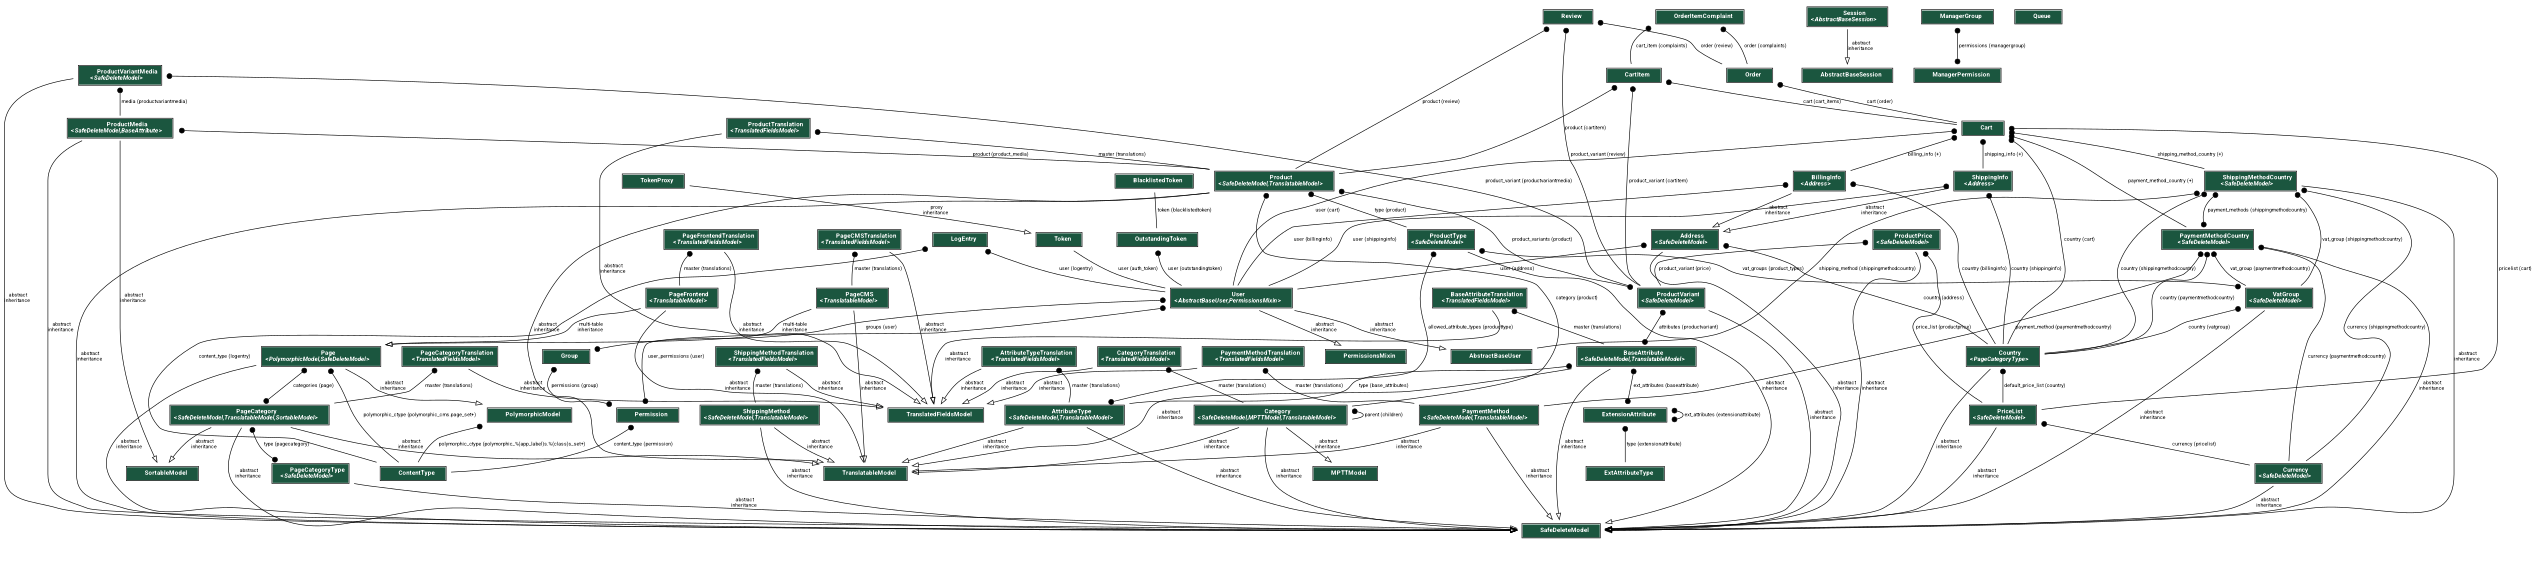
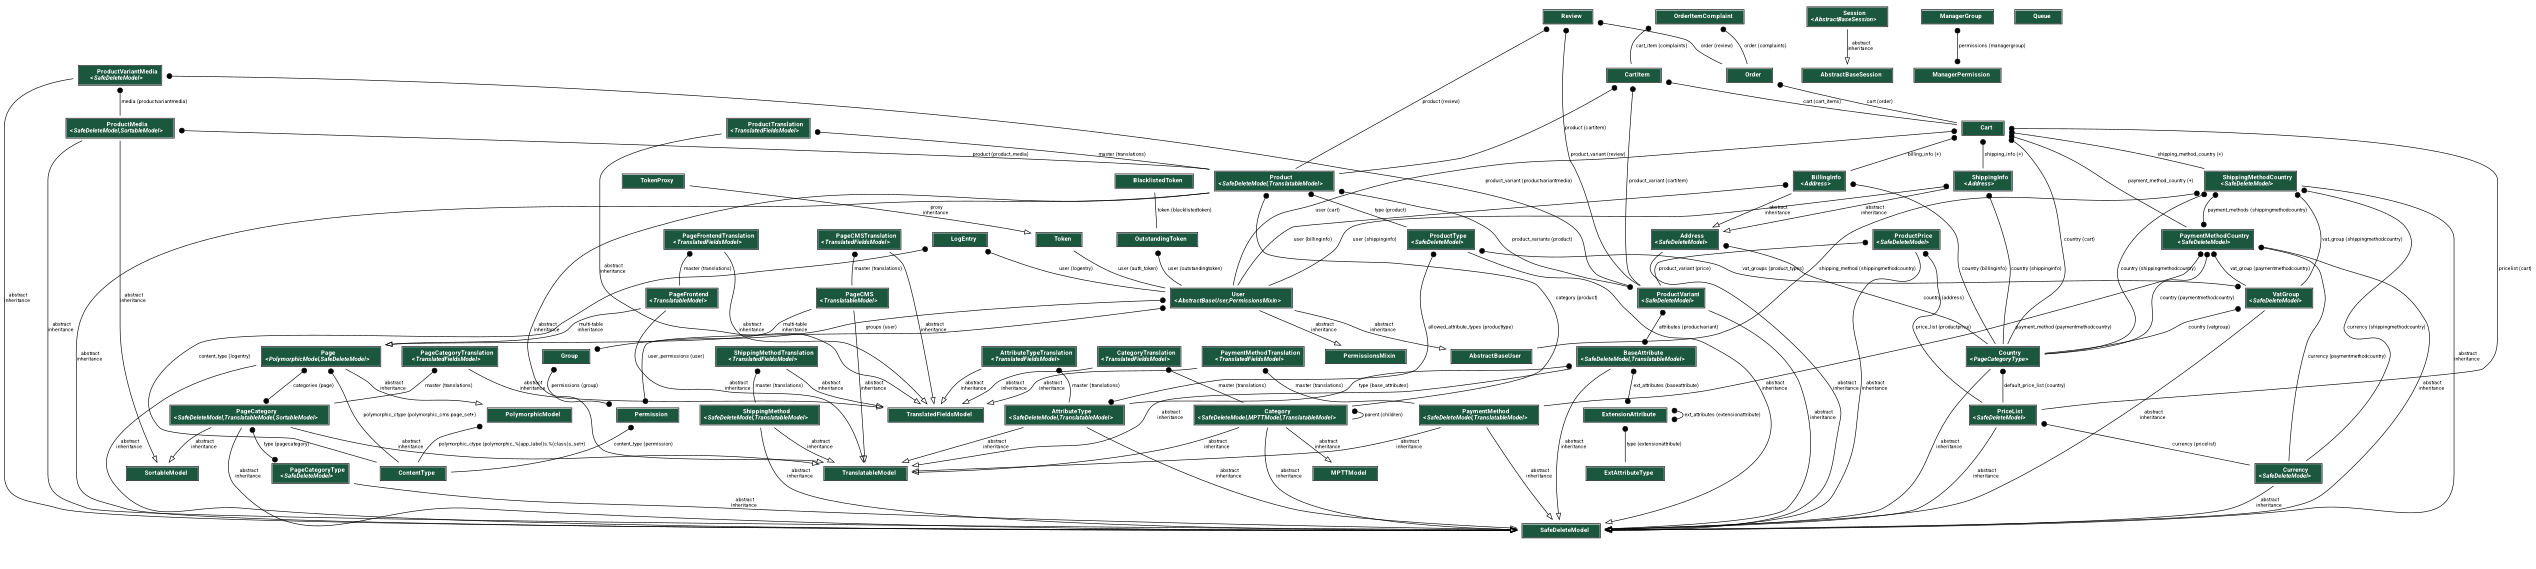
node "ProductMedia": text "SafeDeleteModel,BaseAttribute" -> "SafeDeleteModel,SortableModel"
edge "Address" -- "User": removed, label "user (address)"
node "BaseAttributeTranslation": removed
